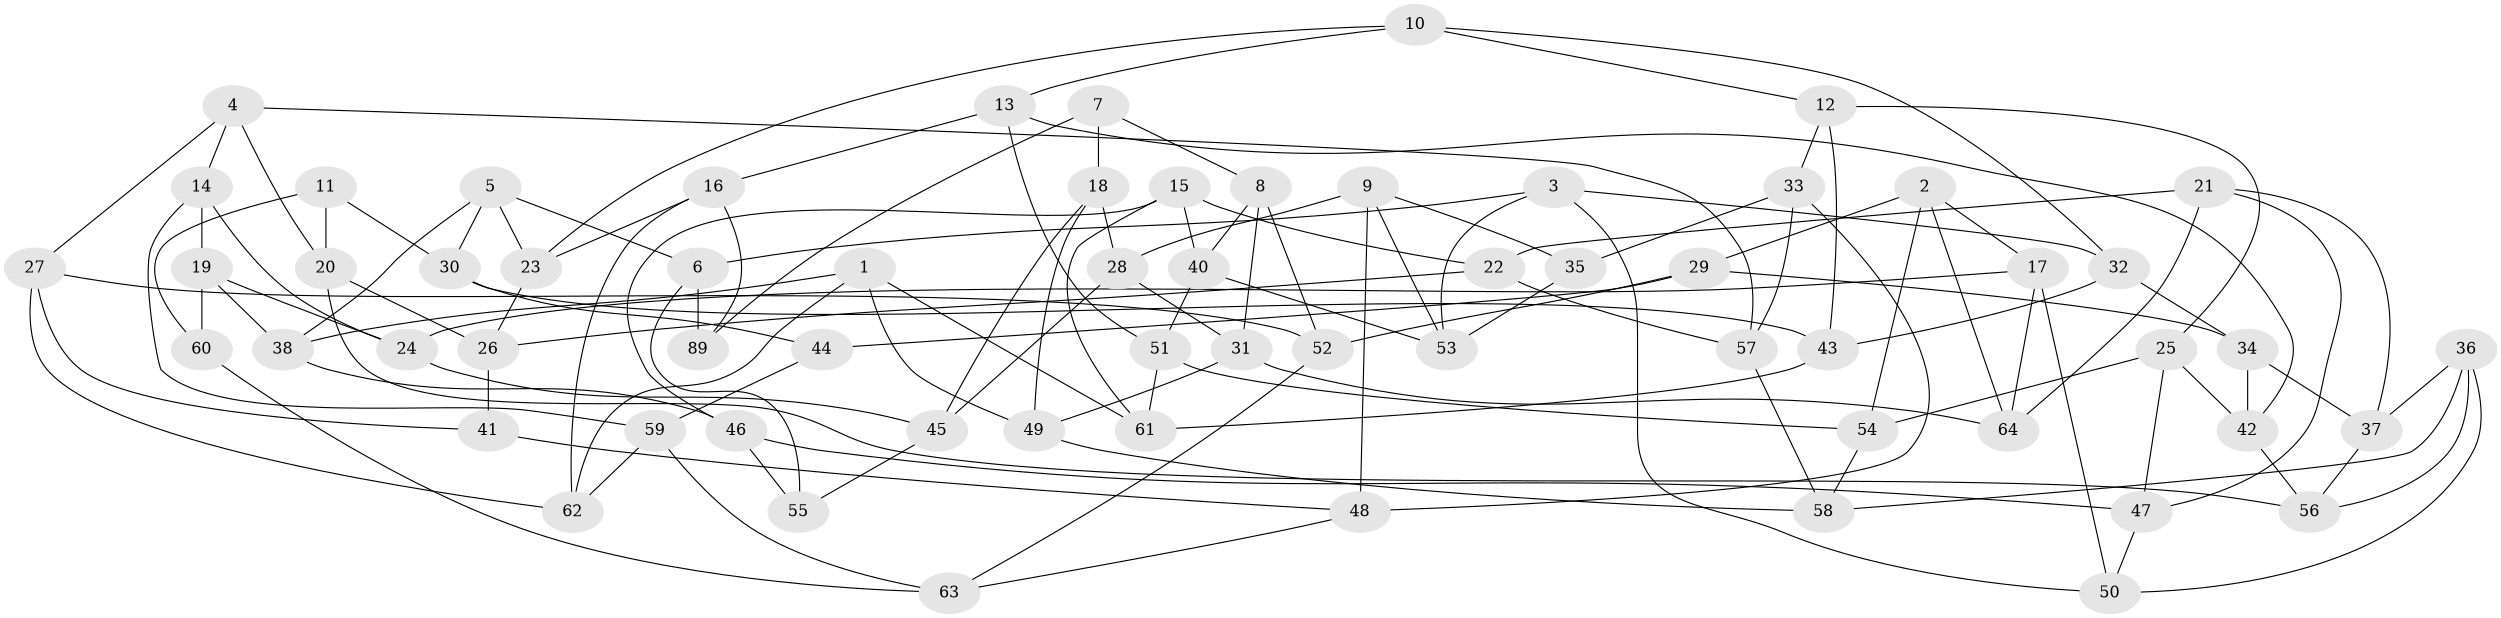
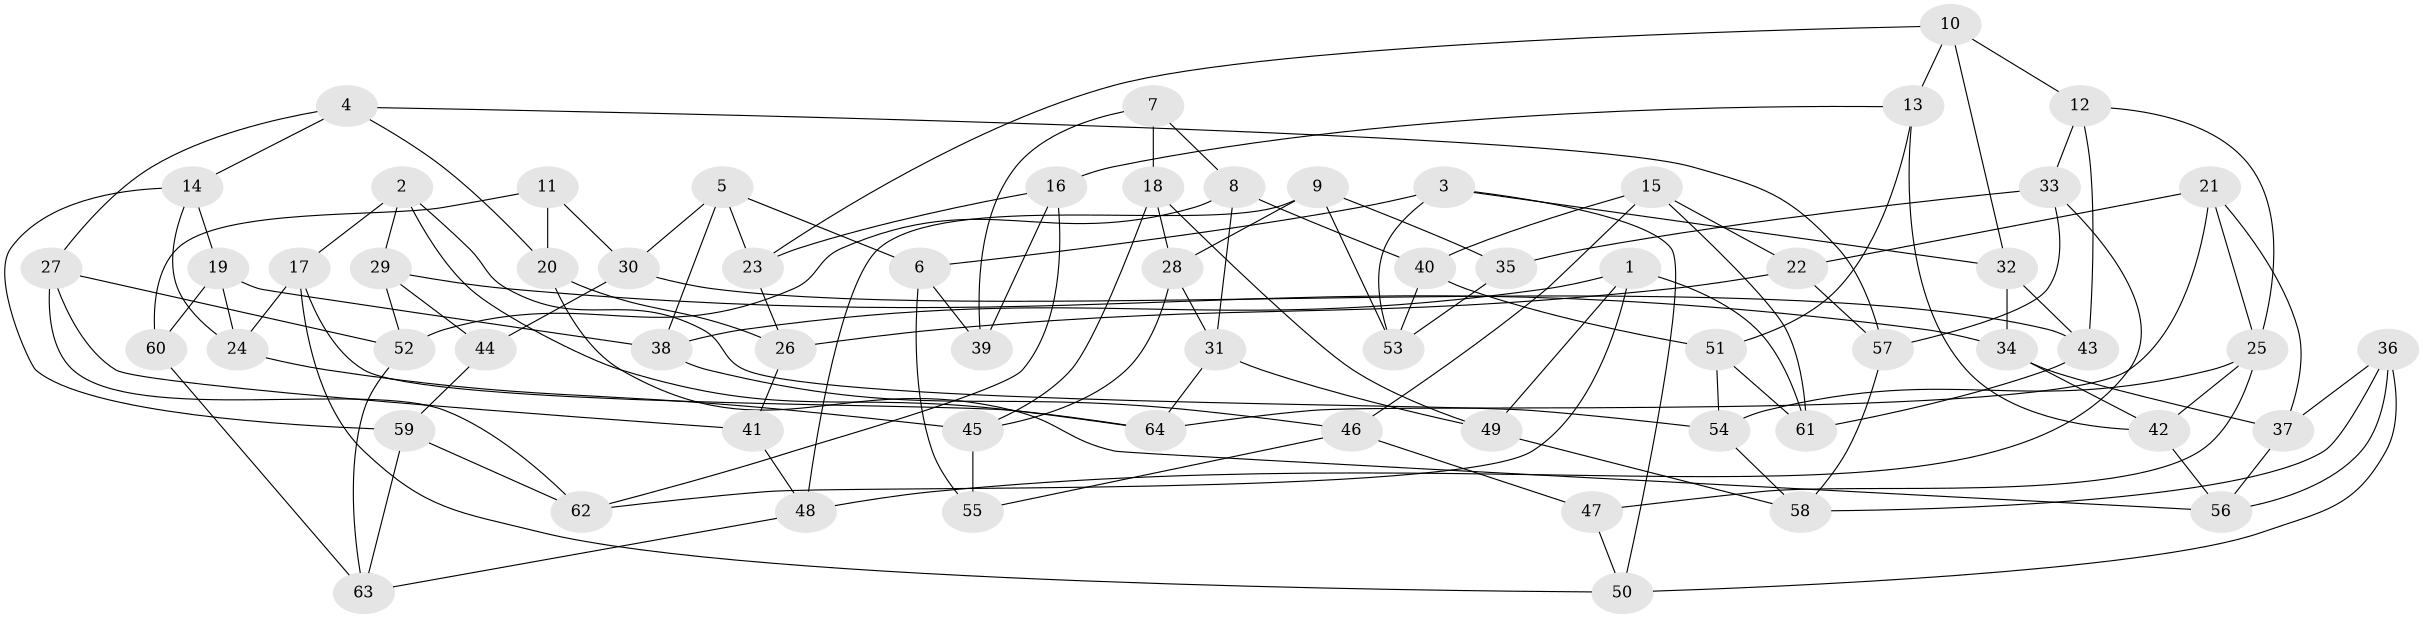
node "89": label "89" -> "39"
edge "21" -- "47": now "21" -- "25"
